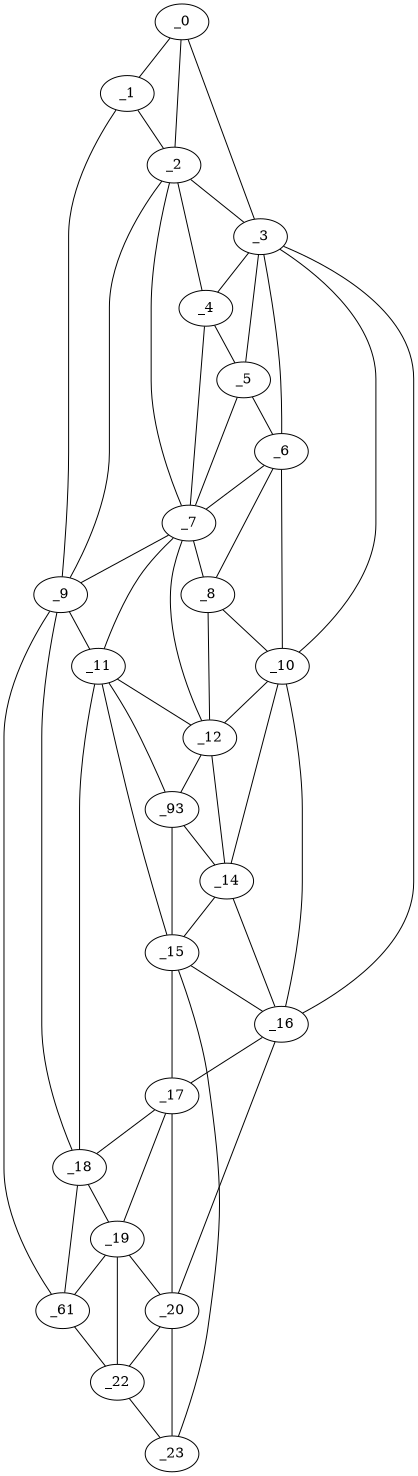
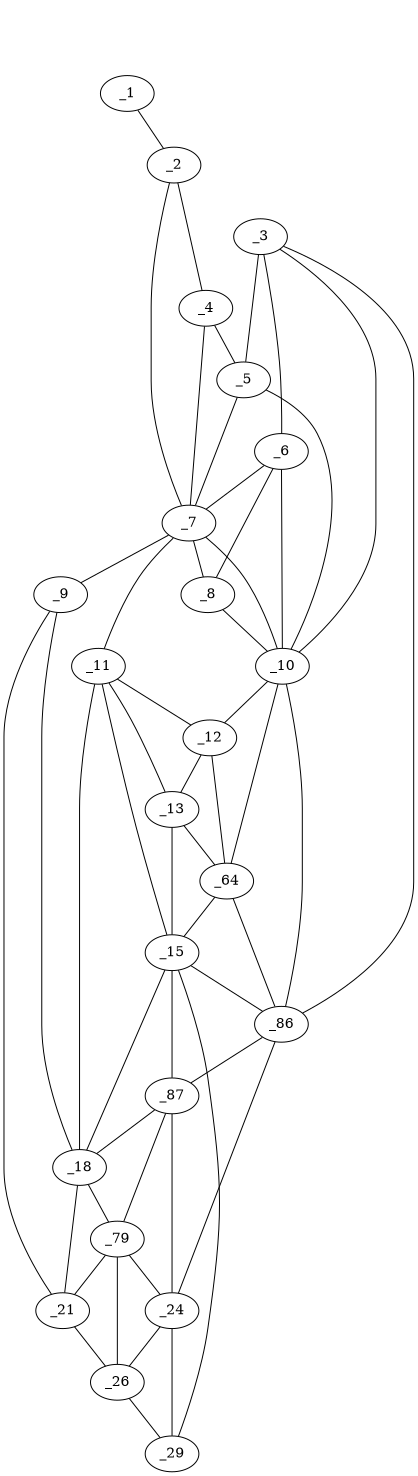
node "_0": removed
edge "_2" -- "_3": removed
edge "_3" -- "_4": removed
edge "_1" -- "_9": removed
edge "_2" -- "_9": removed
edge "_5" -- "_6": now "_5" -- "_10"
edge "_9" -- "_11": removed
edge "_7" -- "_12": now "_7" -- "_10"
edge "_8" -- "_12": removed
node "_93": label "_93" -> "_13"
node "_14": label "_14" -> "_64"
node "_16": label "_16" -> "_86"
edge "_15" -- "_18": added
node "_17": label "_17" -> "_87"
node "_19": label "_19" -> "_79"
node "_61": label "_61" -> "_21"
node "_20": label "_20" -> "_24"
node "_22": label "_22" -> "_26"
node "_23": label "_23" -> "_29"
